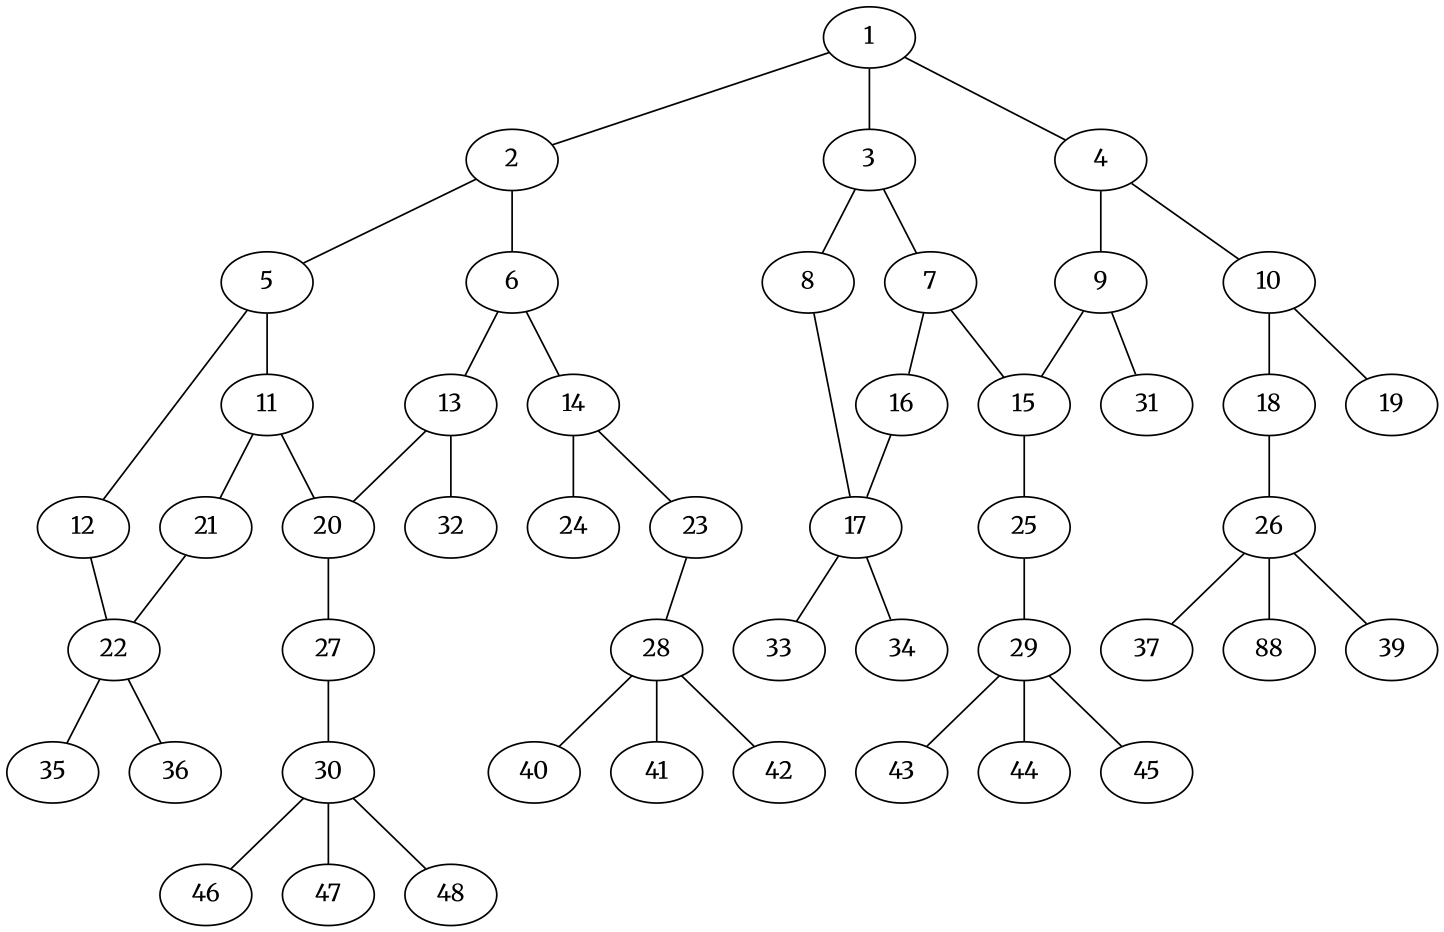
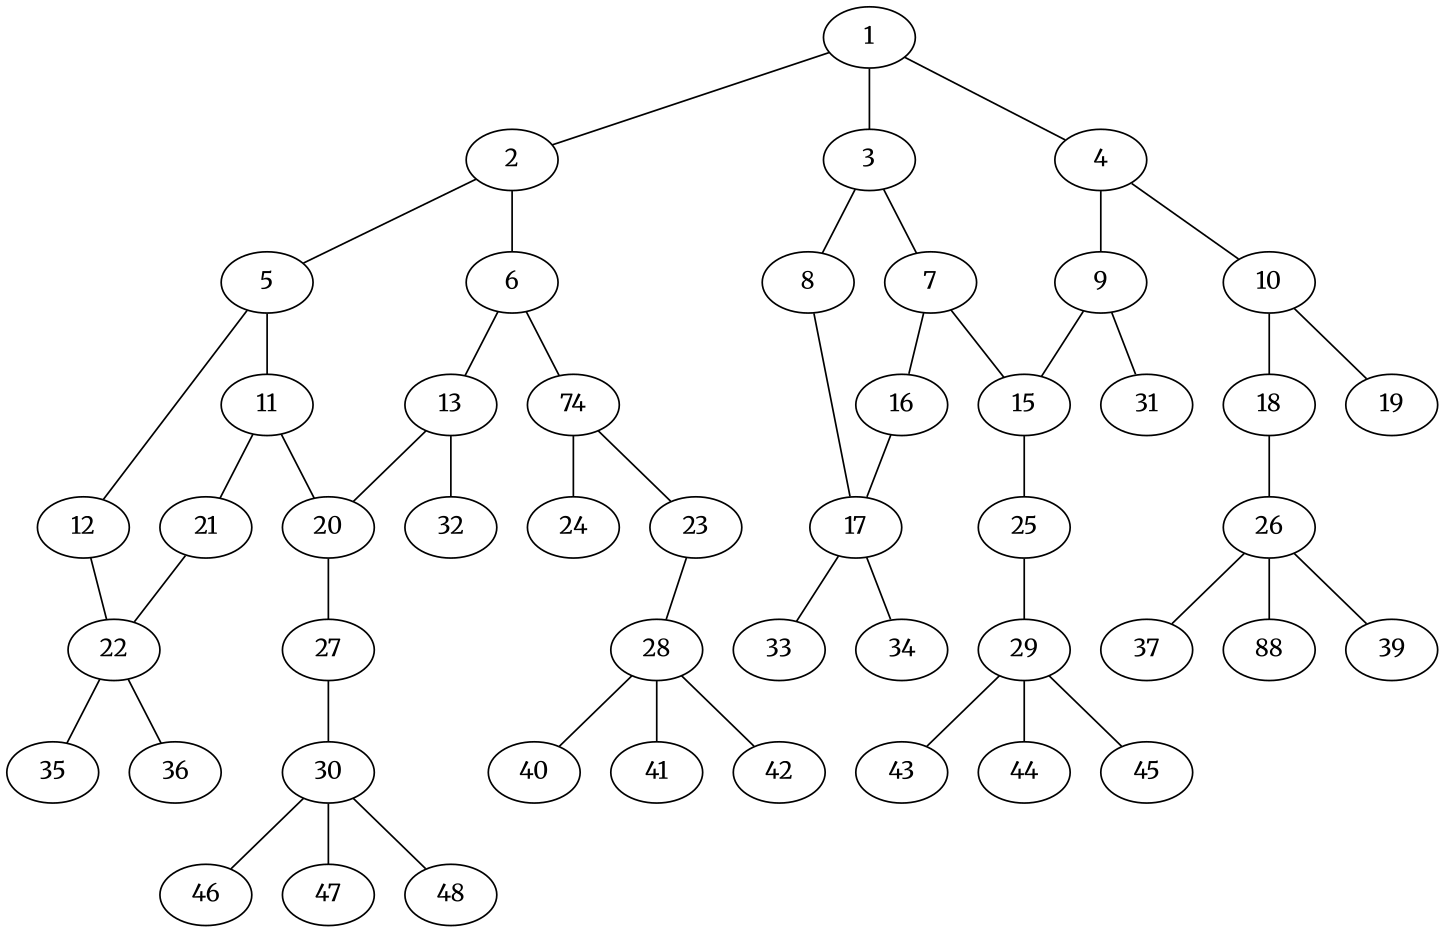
node "14": label "14" -> "74"
